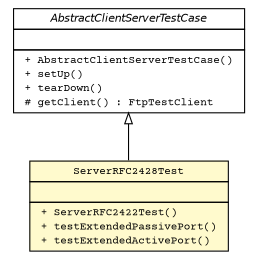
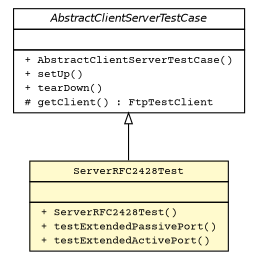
node "ServerRFC2428Test": text "+ ServerRFC2422Test()" -> "+ ServerRFC2428Test()"
